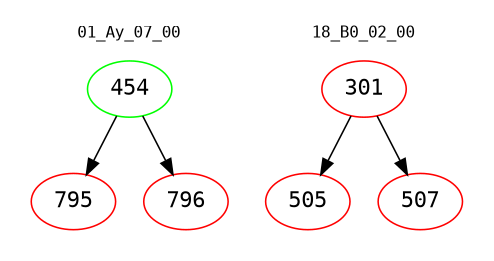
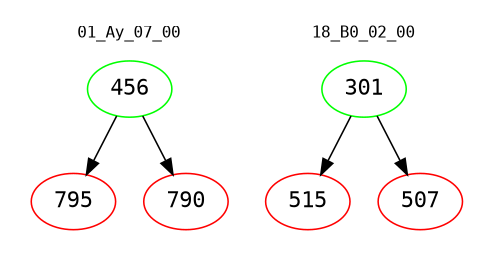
node "454": label "454" -> "456"
node "301": color red -> green
node "796": label "796" -> "790"
node "505": label "505" -> "515"
